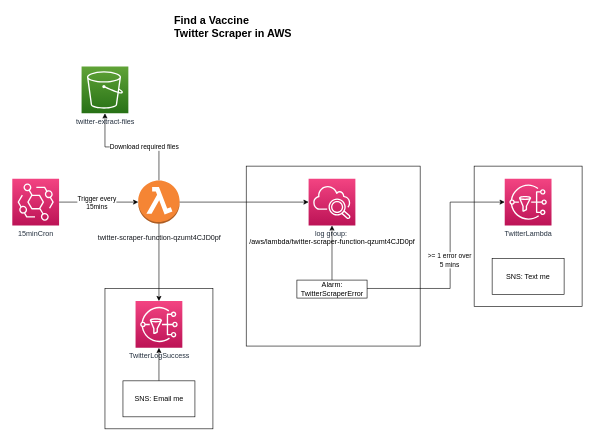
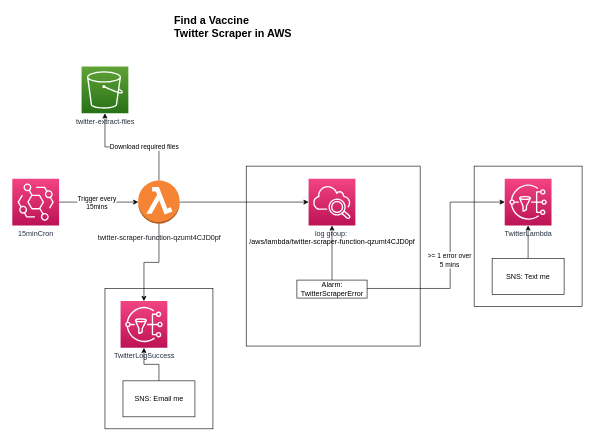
edge "SNS: Text me" -> "TwitterLambda": added
node "TwitterLogSuccess": moved (159, 324) -> (144, 324)
